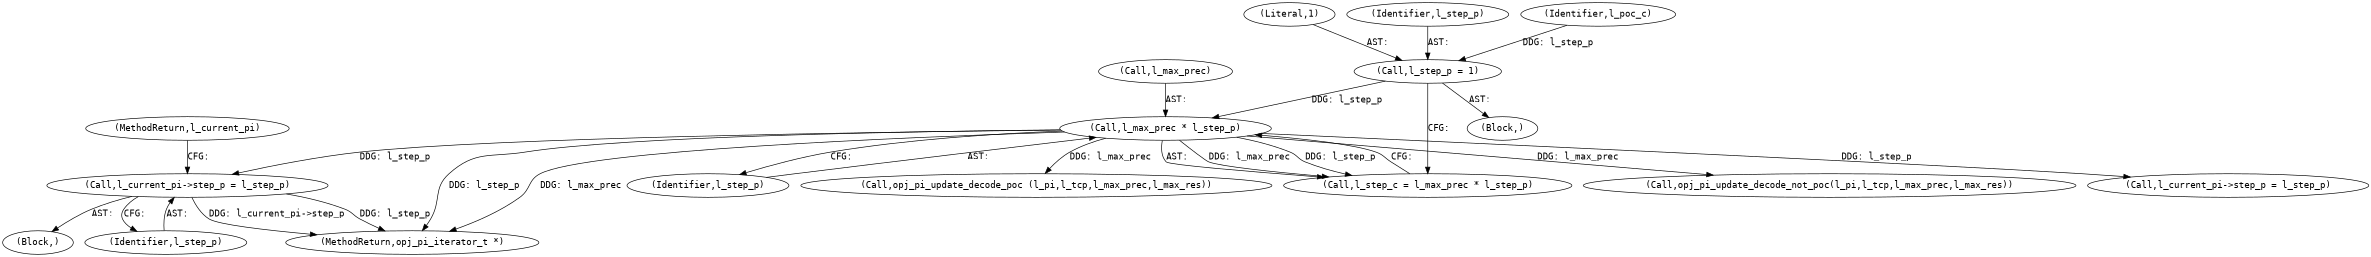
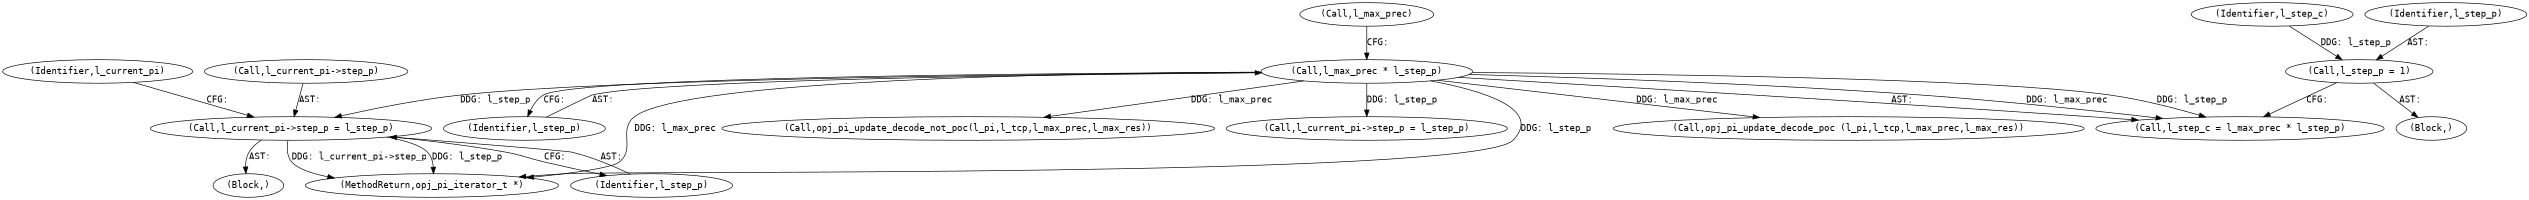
node "(Literal,1)": removed
node "(Identifier,l_poc_c)": label "(Identifier,l_poc_c)" -> "(Identifier,l_step_c)"
node "(Call,l_current_pi->step_p)": added
edge "(Call,l_step_p = 1)" -> "(Call,l_max_prec * l_step_p)": removed, label "DDG: l_step_p"
edge "(Call,l_max_prec)" -> "(Call,l_max_prec * l_step_p)": label "AST: " -> "CFG: "
node "(MethodReturn,l_current_pi)": label "(MethodReturn,l_current_pi)" -> "(Identifier,l_current_pi)"
edge "(Call,l_step_c = l_max_prec * l_step_p)" -> "(Call,l_max_prec * l_step_p)": removed, label "CFG:"
